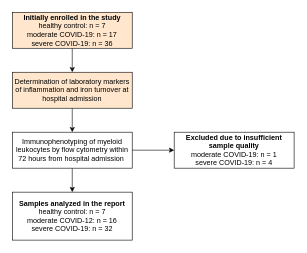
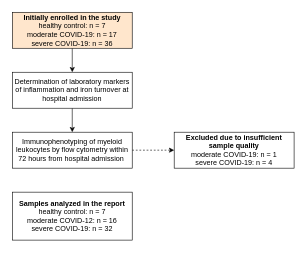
node "Determination of laboratory markers of inflammation and iron turnover at hospital admission": fillcolor #ffe6cc -> #ffffff
edge "Immunophenotyping of myeloid leukocytes by flow cytometry within 72 hours from hospital admission" -> "Excluded due to insufficient sample quality moderate COVID-19: n = 1 severe COVID-19: n = 4": style solid -> dashed
edge "Immunophenotyping of myeloid leukocytes by flow cytometry within 72 hours from hospital admission" -> "Samples analyzed in the report healthy control: n = 7 moderate COVID-12: n = 16 severe COVID-19: n = 32": removed
